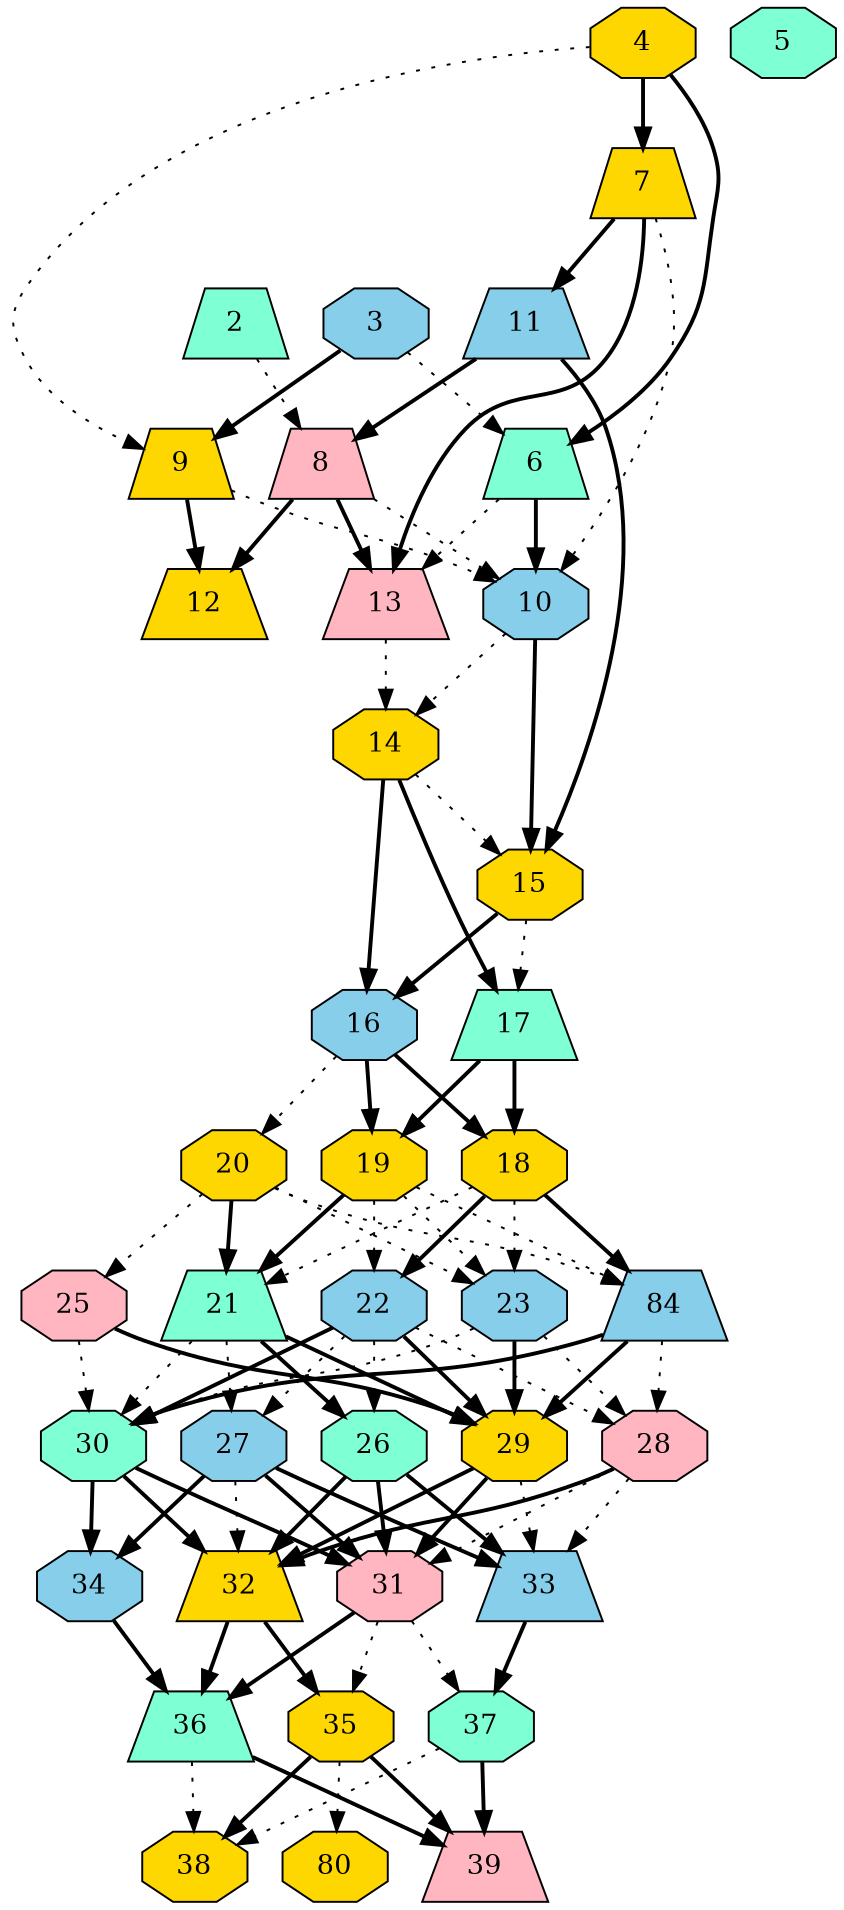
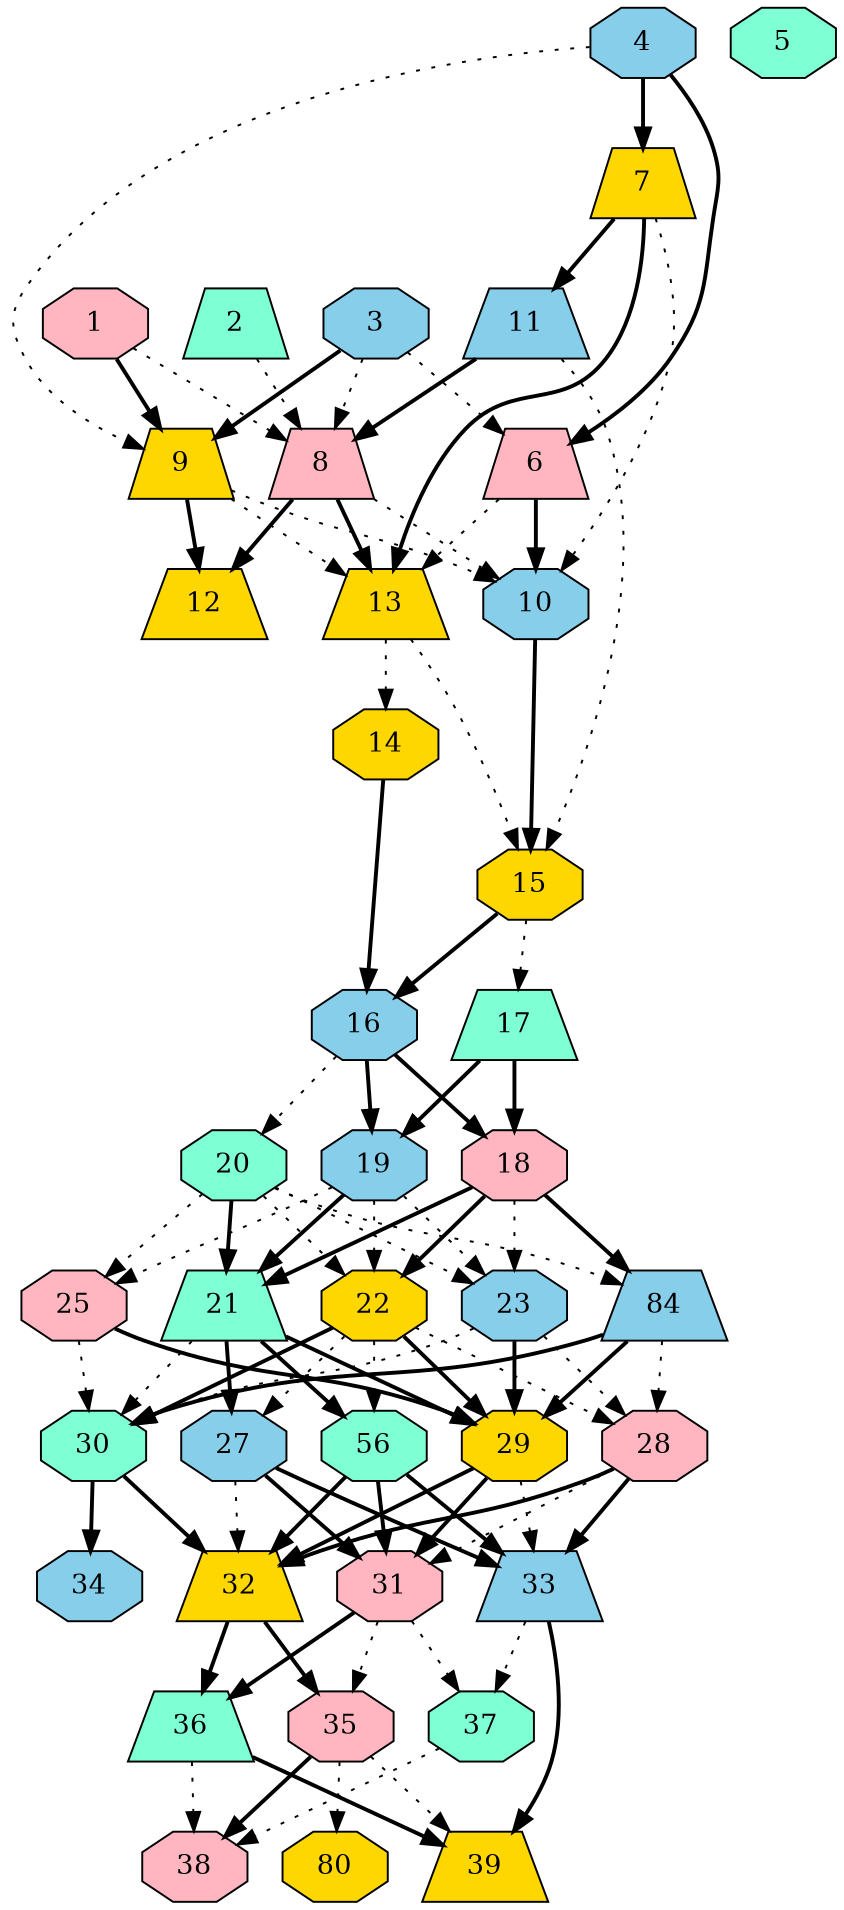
node "4": fillcolor gold -> skyblue
node "1": added
edge "3" -> "8": added
node "6": fillcolor aquamarine -> lightpink
edge "9" -> "13": added
edge "11" -> "15": style bold -> dotted
node "13": fillcolor lightpink -> gold
edge "10" -> "14": removed
edge "14" -> "15": now "13" -> "15"
edge "14" -> "17": removed
node "20": fillcolor gold -> aquamarine
node "19": fillcolor gold -> skyblue
node "18": fillcolor gold -> lightpink
edge "20" -> "22": added
edge "19" -> "84": now "19" -> "25"
edge "18" -> "21": style dotted -> bold
node "22": fillcolor skyblue -> gold
edge "21" -> "27": style dotted -> bold
node "26": label "26" -> "56"
edge "27" -> "34": removed
edge "28" -> "33": style dotted -> bold
edge "30" -> "31": removed
edge "33" -> "37": style bold -> dotted
edge "34" -> "36": removed
node "35": fillcolor gold -> lightpink
edge "35" -> "39": style bold -> dotted
edge "37" -> "39": now "33" -> "39"
node "38": fillcolor gold -> lightpink
node "39": fillcolor lightpink -> gold
